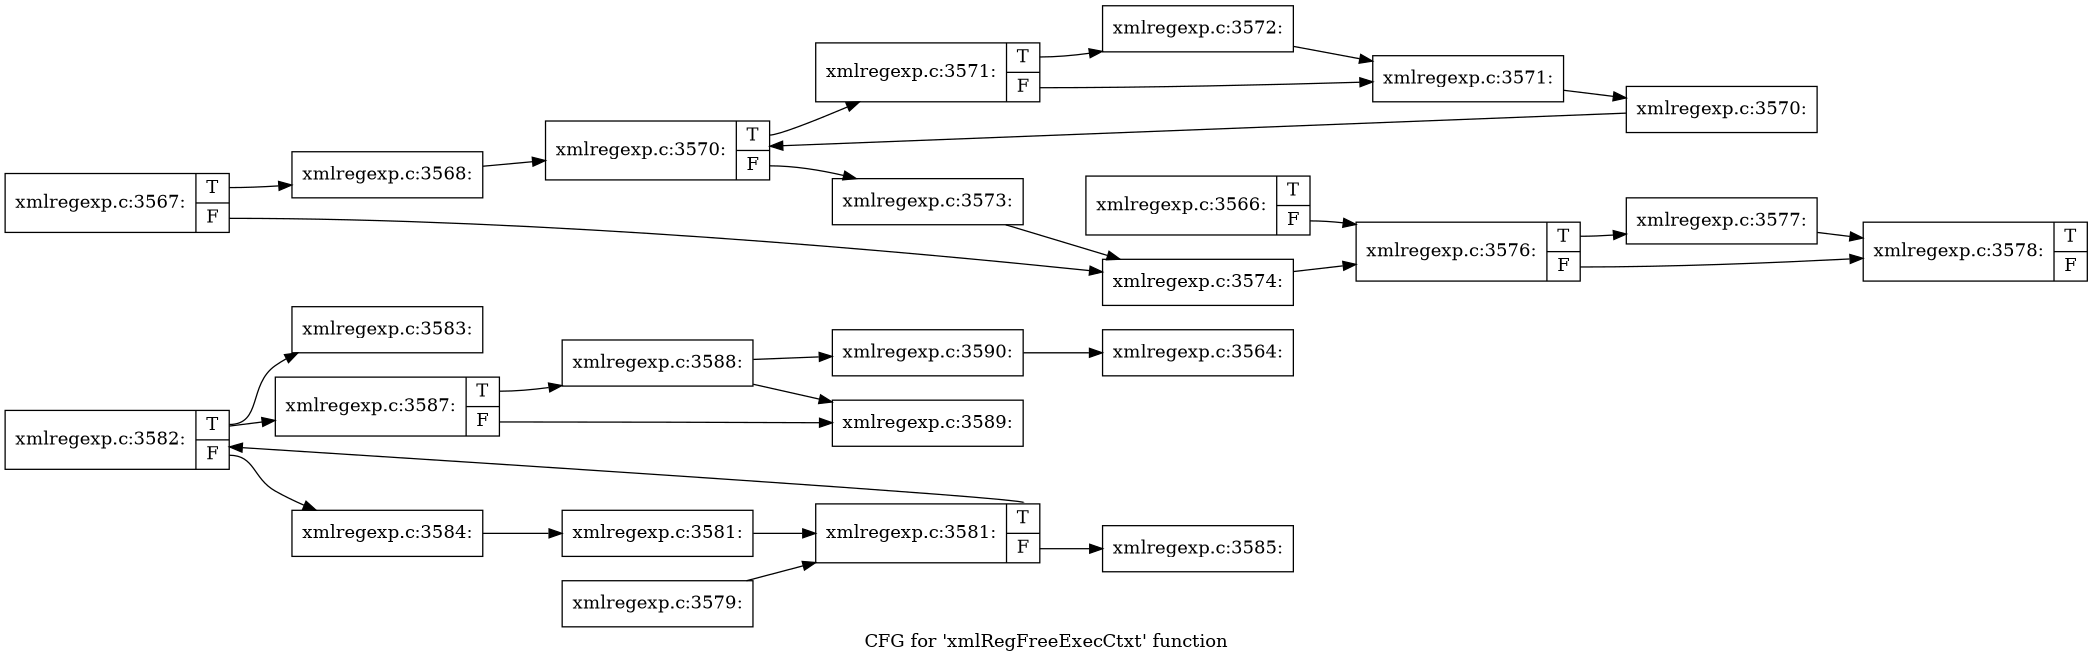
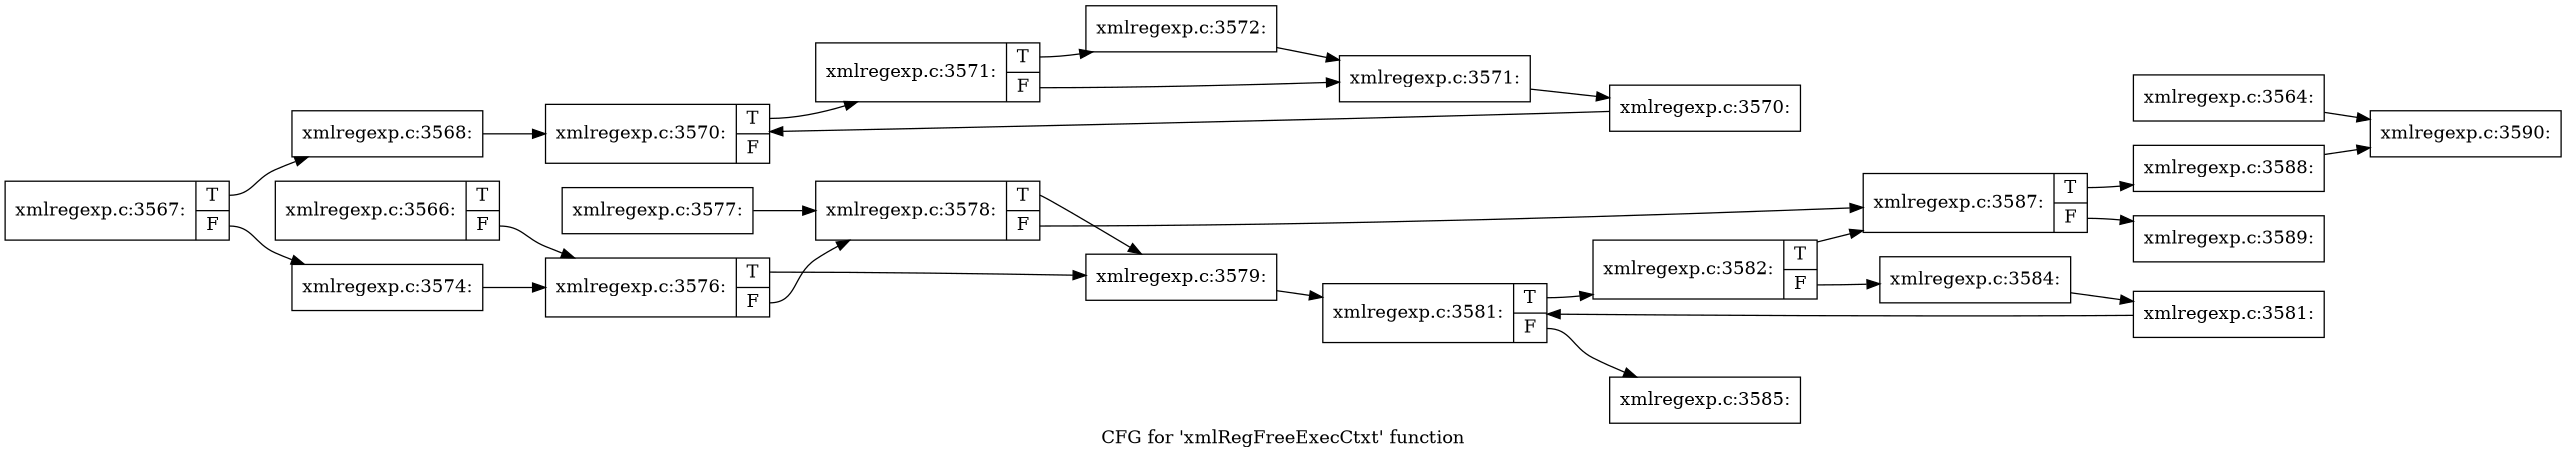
node "xmlregexp.c:3573:": removed
edge "xmlregexp.c:3578:" -> "xmlregexp.c:3579:": added
edge "xmlregexp.c:3578:" -> "xmlregexp.c:3587:": added
edge "xmlregexp.c:3576:" -> "xmlregexp.c:3577:": now "xmlregexp.c:3576:" -> "xmlregexp.c:3579:"
node "xmlregexp.c:3583:": removed
edge "xmlregexp.c:3590:" -> "xmlregexp.c:3564:": reversed
edge "xmlregexp.c:3588:" -> "xmlregexp.c:3589:": removed
